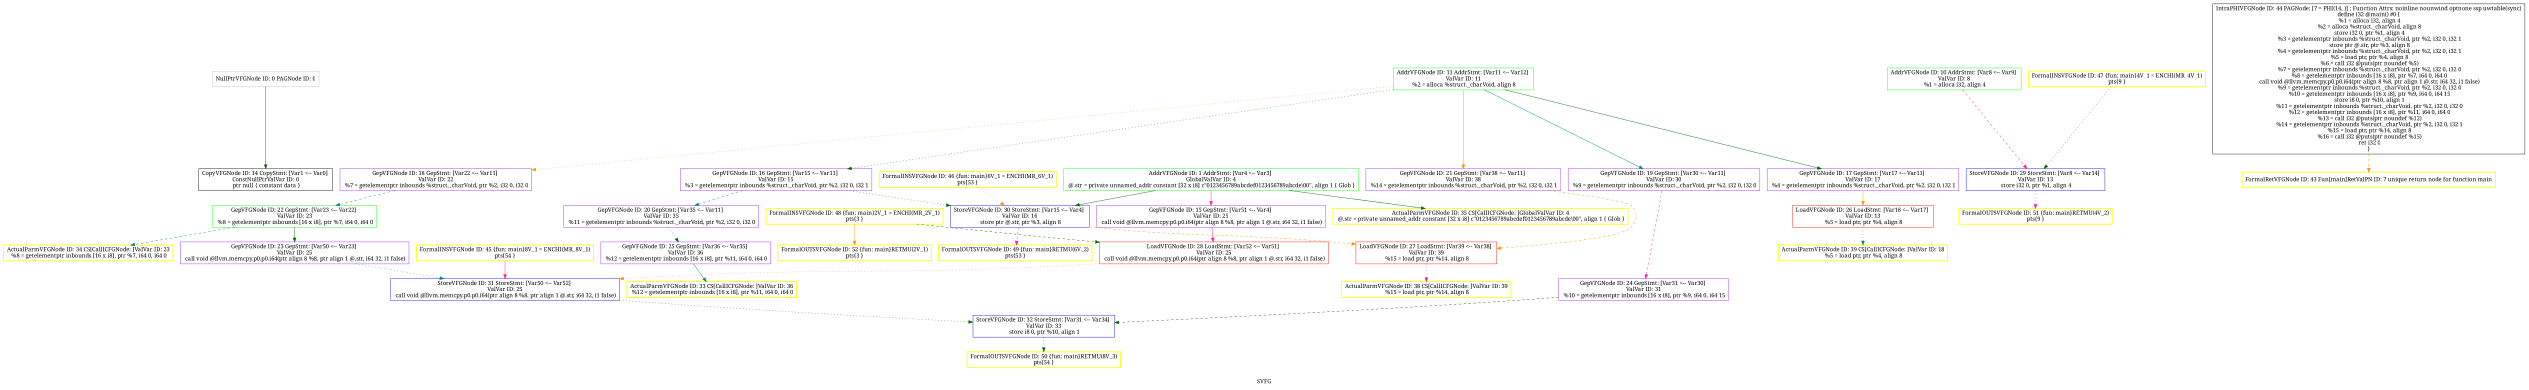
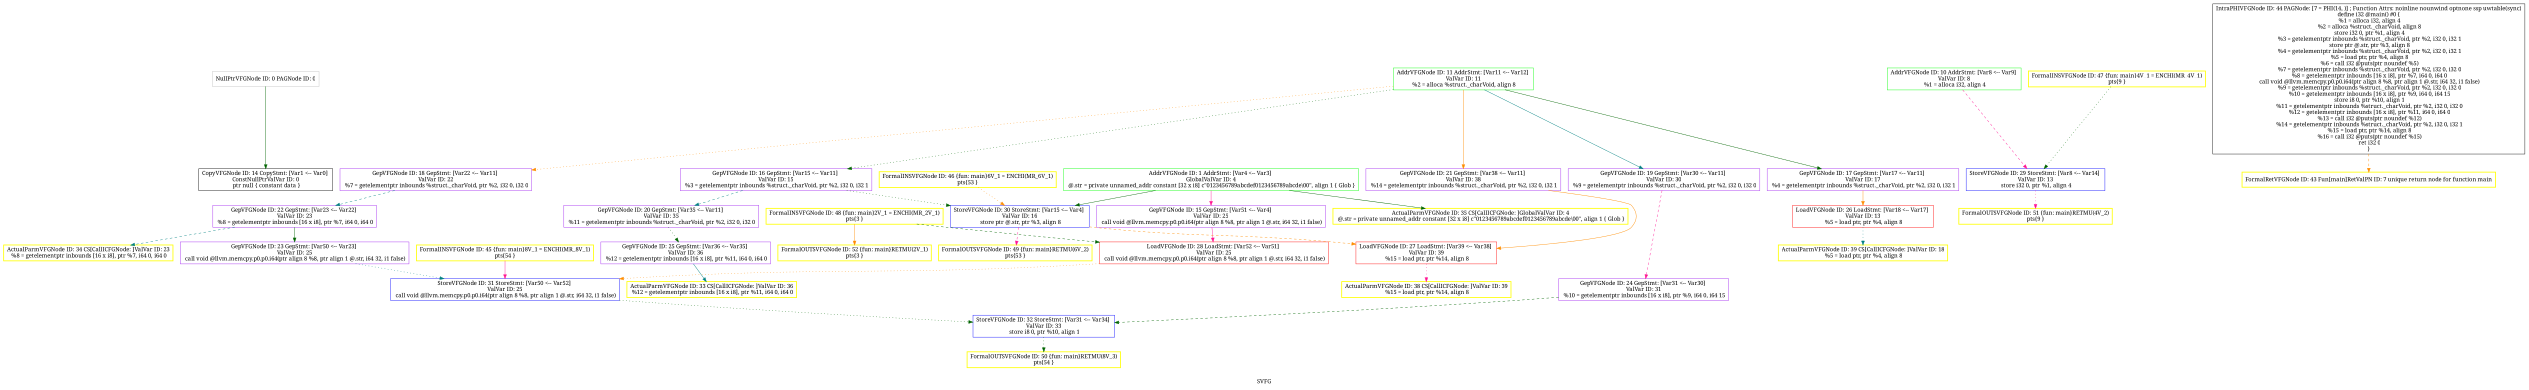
node "GepVFGNode ID: 22 GepStmt: [Var23 <-- Var22]": color green -> purple
edge "GepVFGNode ID: 21 GepStmt: [Var38 <-- Var11]" -> "LoadVFGNode ID: 27 LoadStmt: [Var39 <-- Var38]": style dashed -> solid
